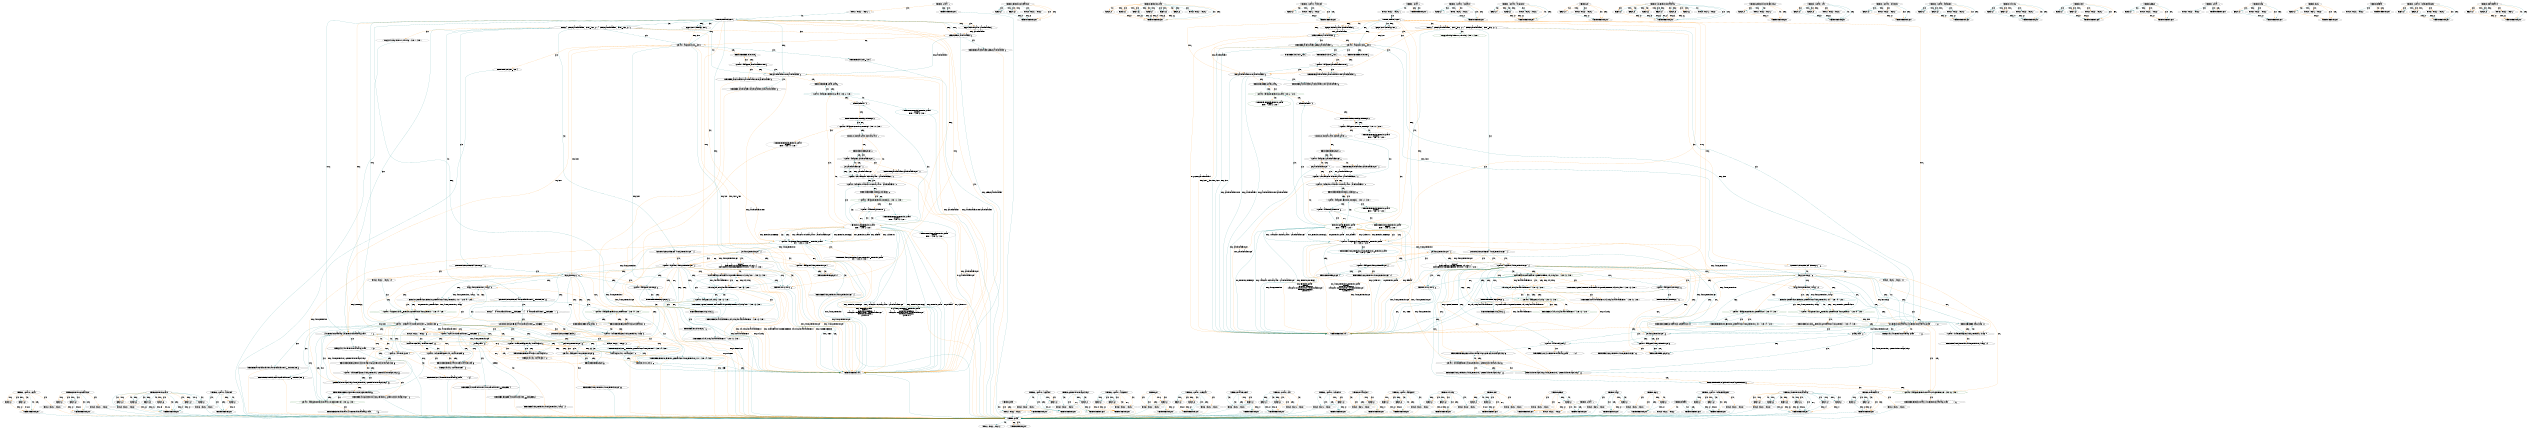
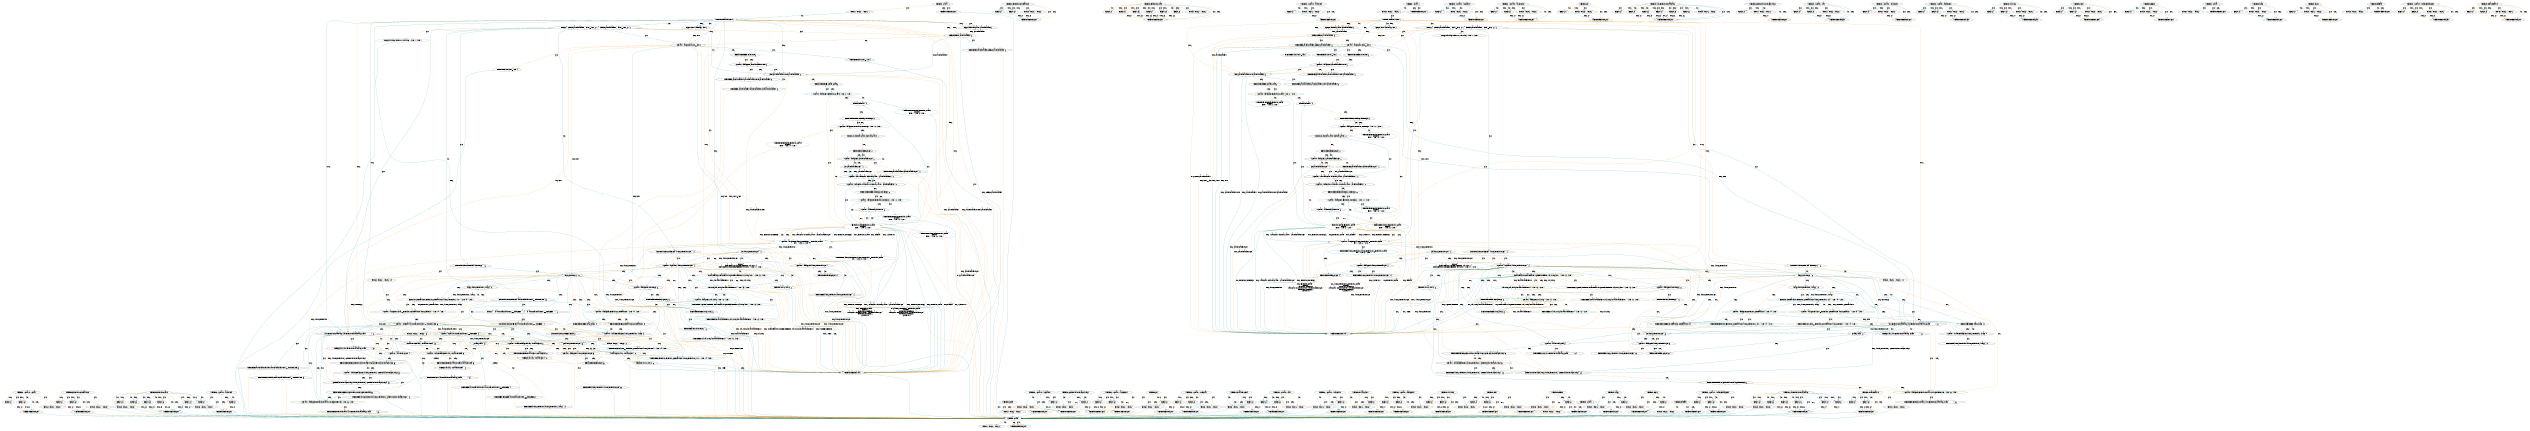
edge "(<operator>.equals,auto_confirm_for_tests == PROCEED)" -> "(<operator>.indirectFieldAccess,this->InstallUIProceed)": reversed
edge "(<operator>.indirectFieldAccess,this->InstallUIProceed)" -> "(LITERAL,this,this->InstallUIProceed())": label "AST: " -> "CHECK: "
